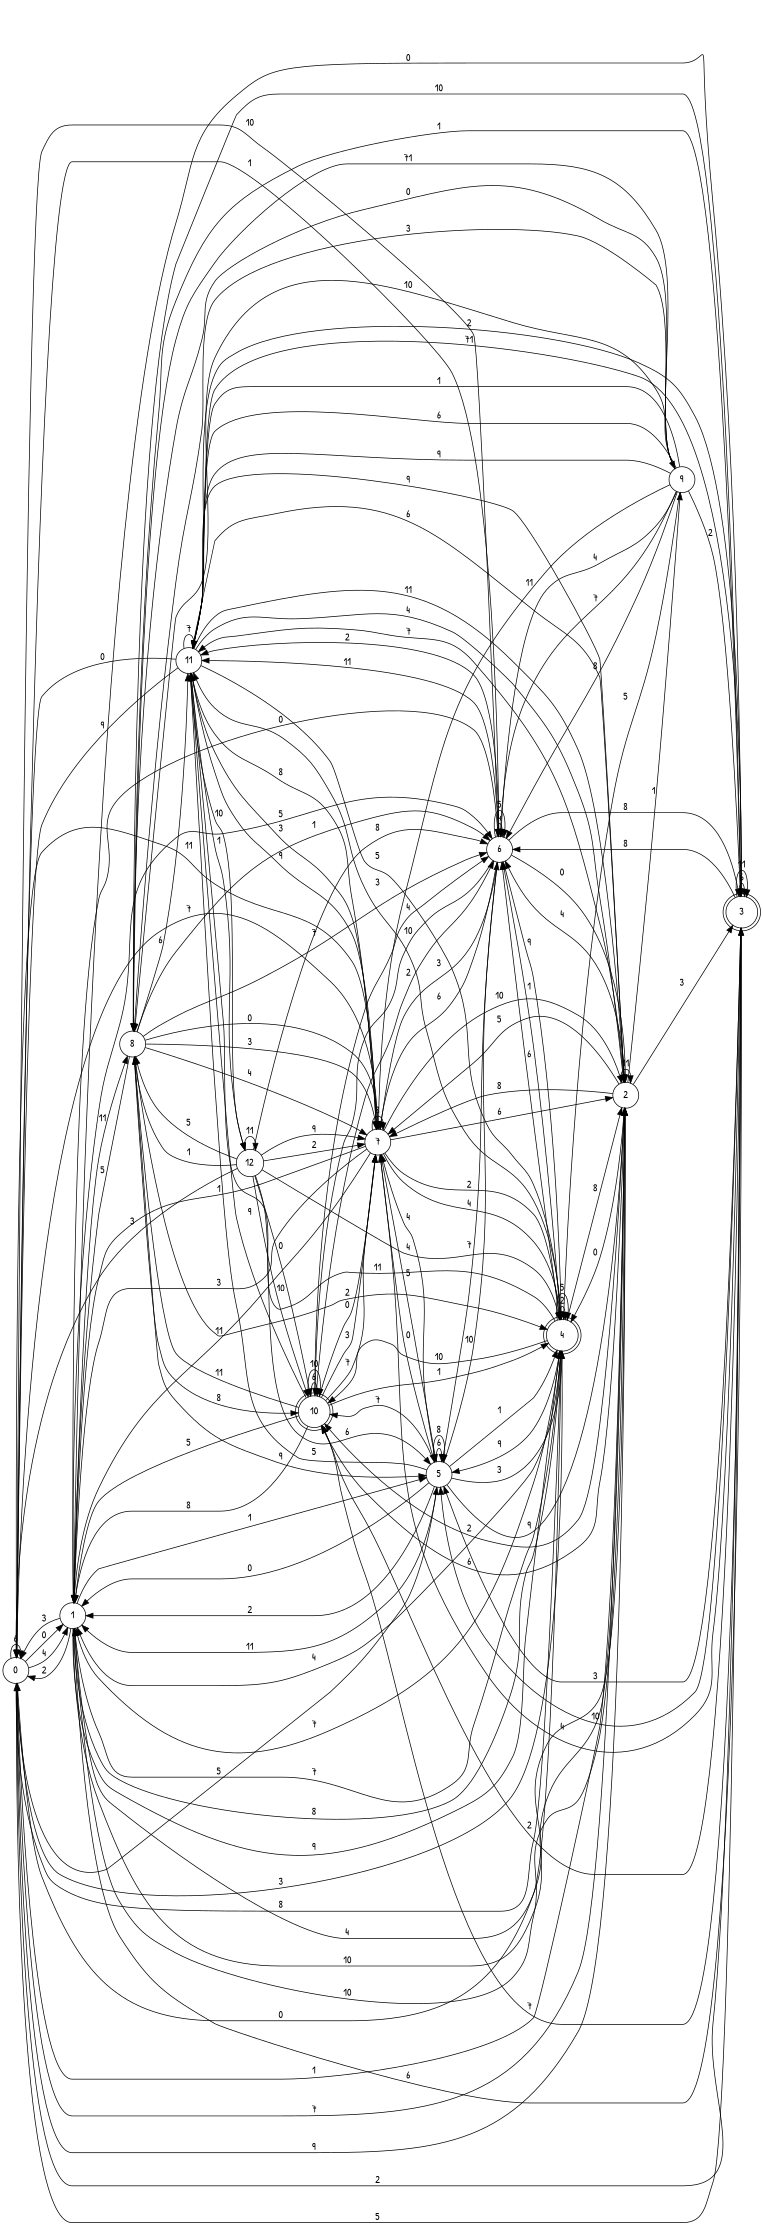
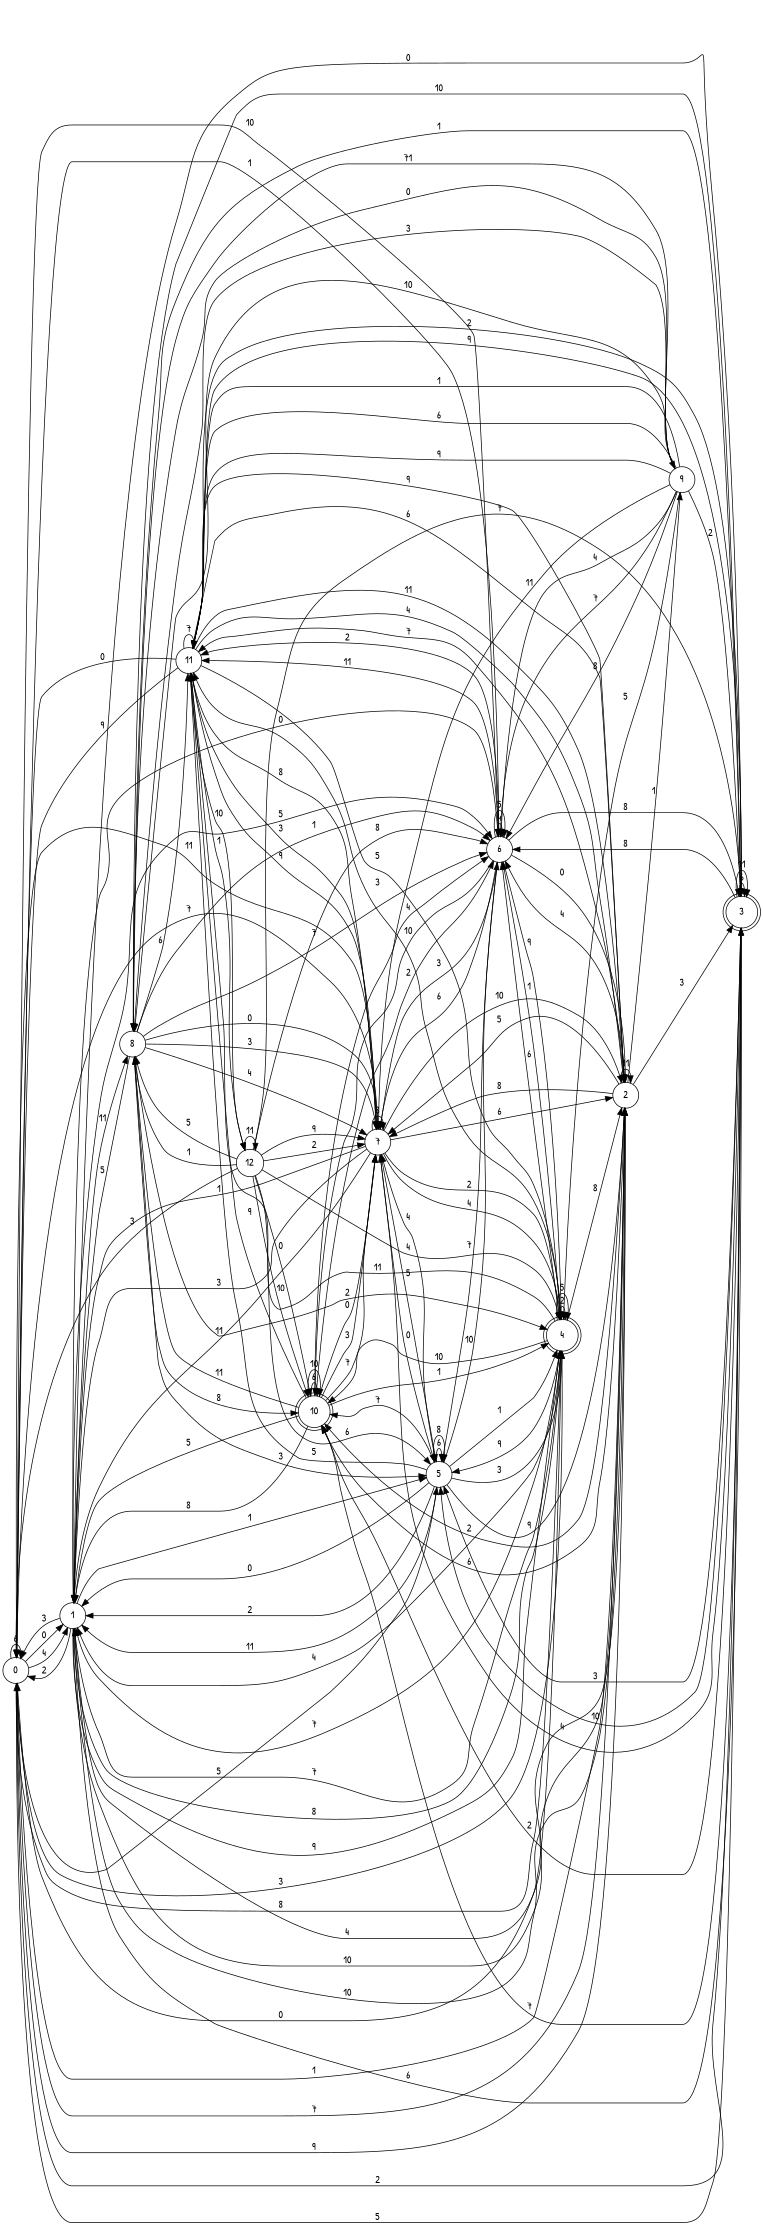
edge "3" -> "11": label "71" -> "9"
edge "12" -> "3": added, label "7"
edge "2" -> "4": removed, label "0"
edge "8" -> "5": label "9" -> "3"
